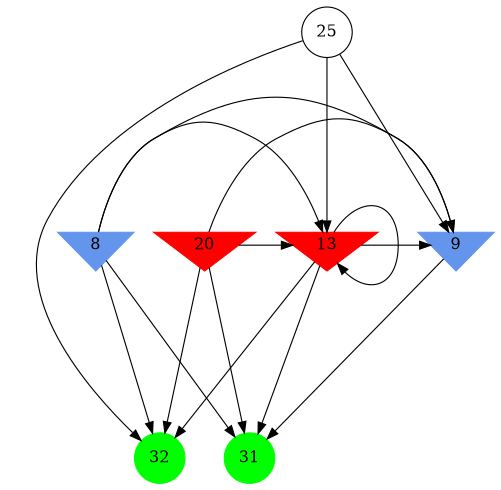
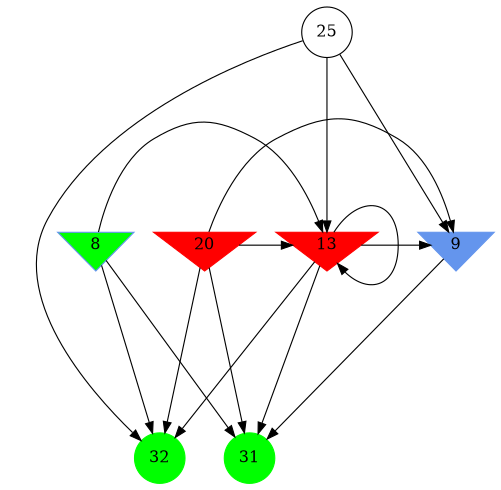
edge "8" -> "9": removed
node "8": fillcolor cornflowerblue -> green
